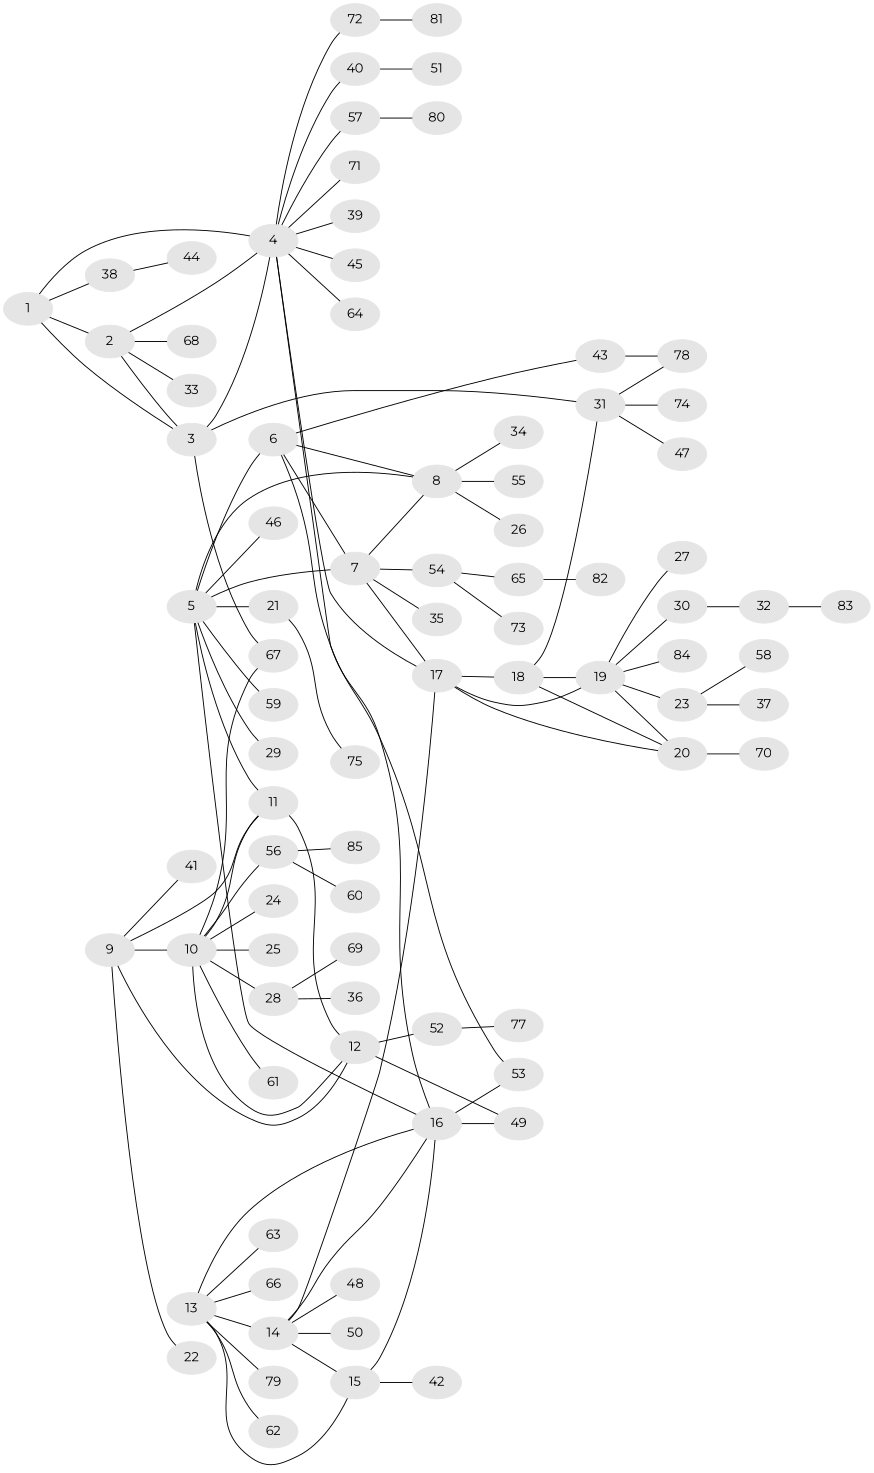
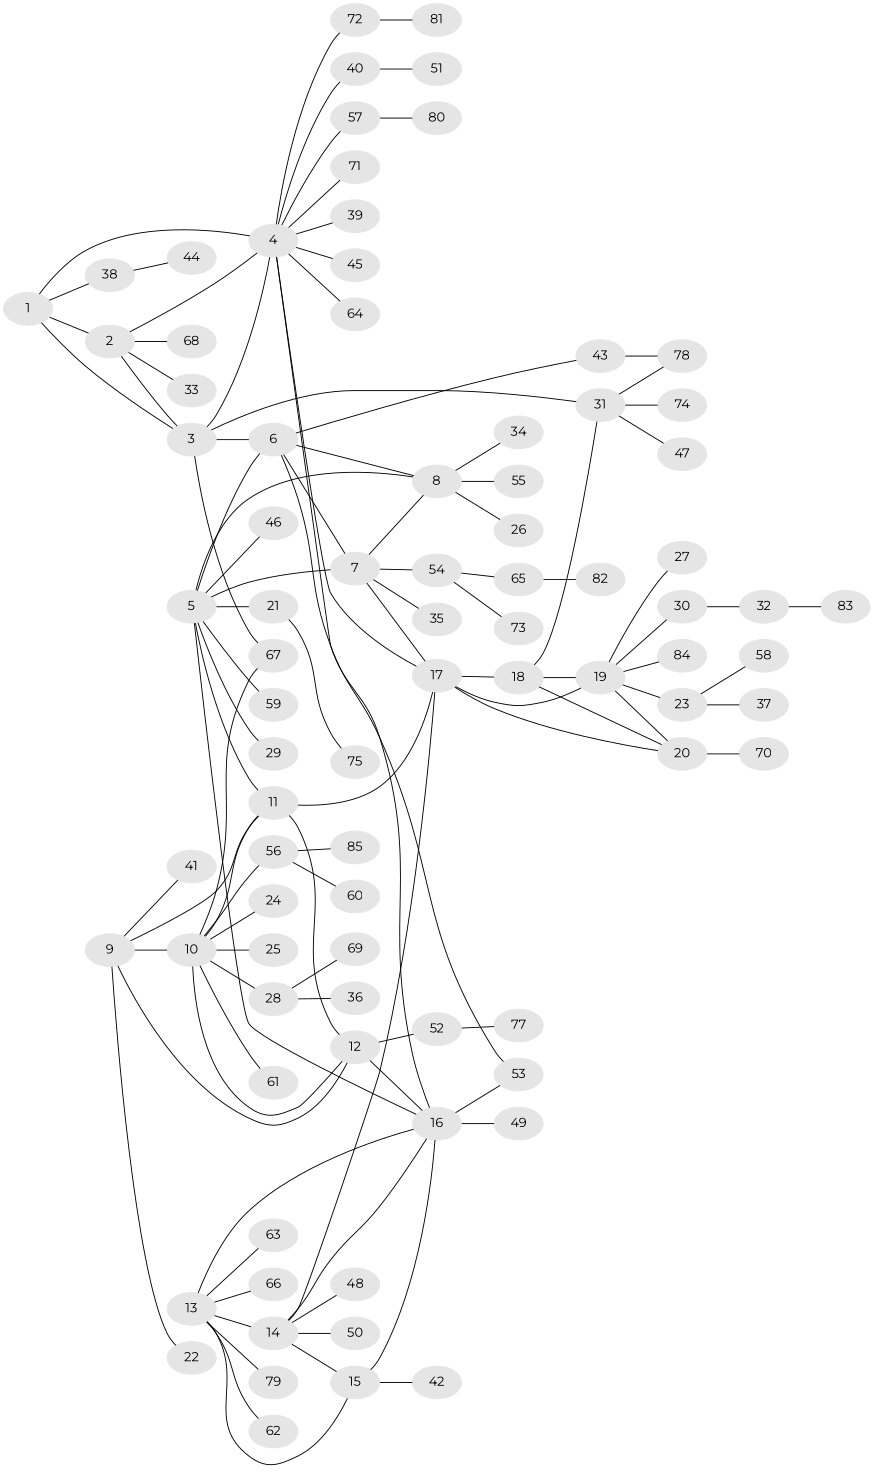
edge "3" -- "6": added
edge "17" -- "11": added
edge "12" -- "49": now "12" -- "16"
